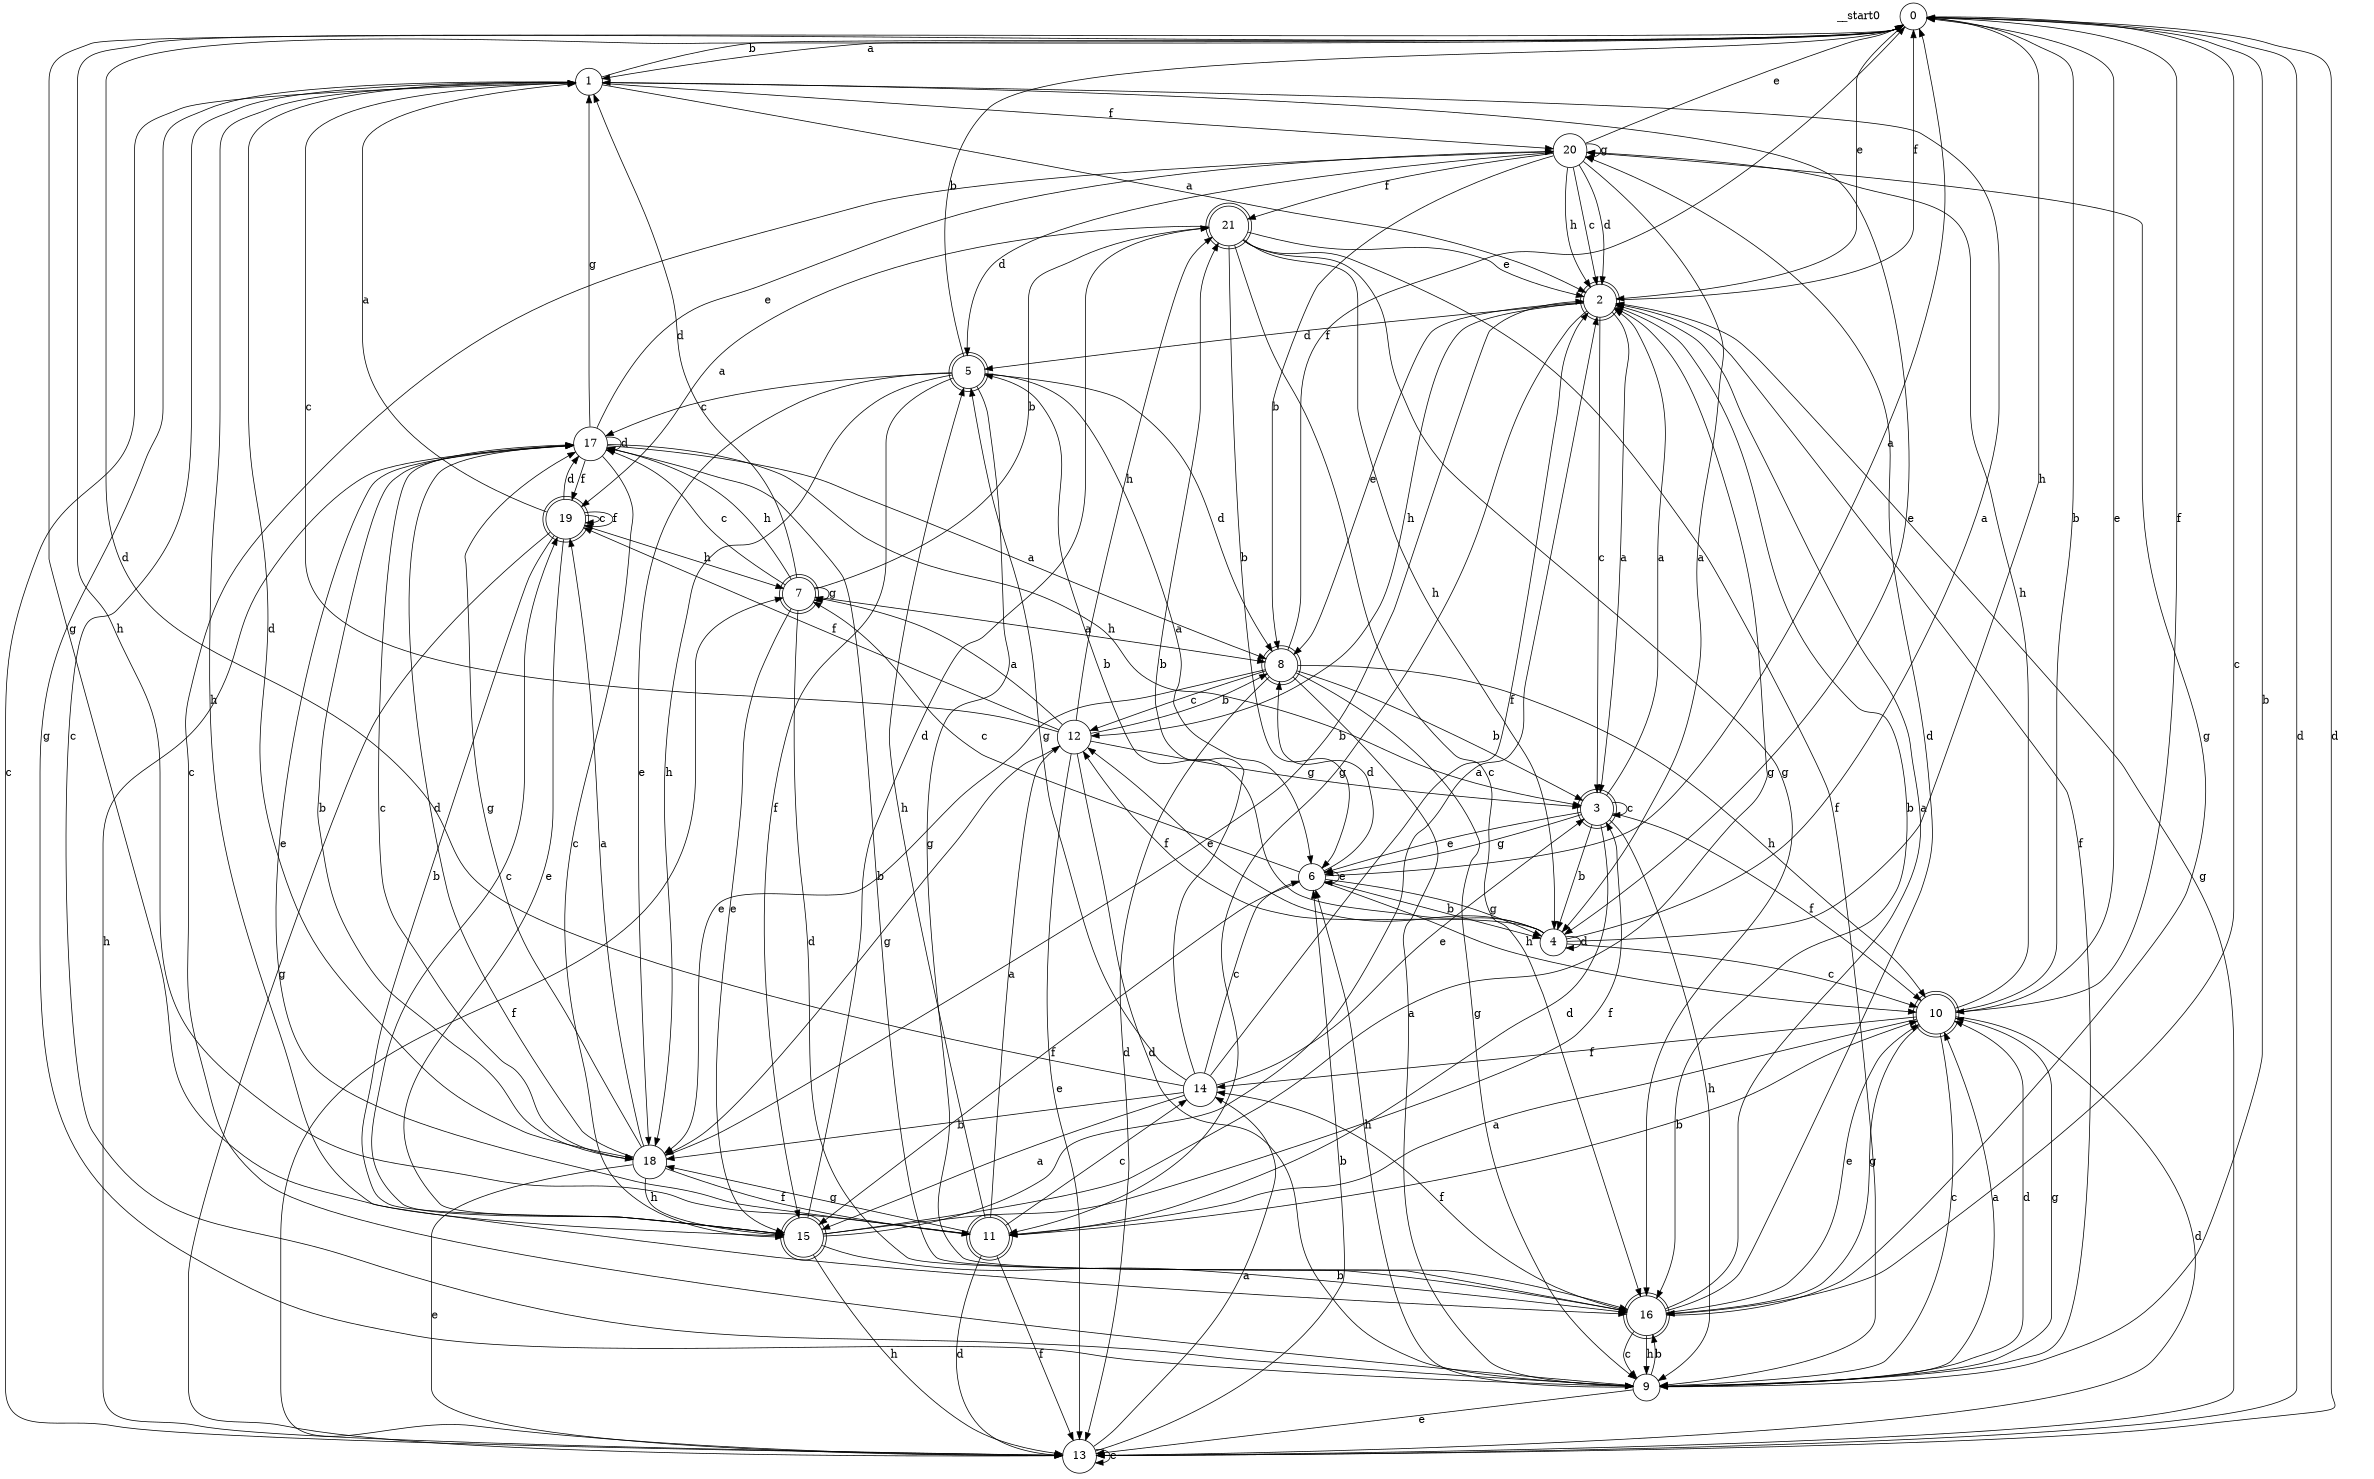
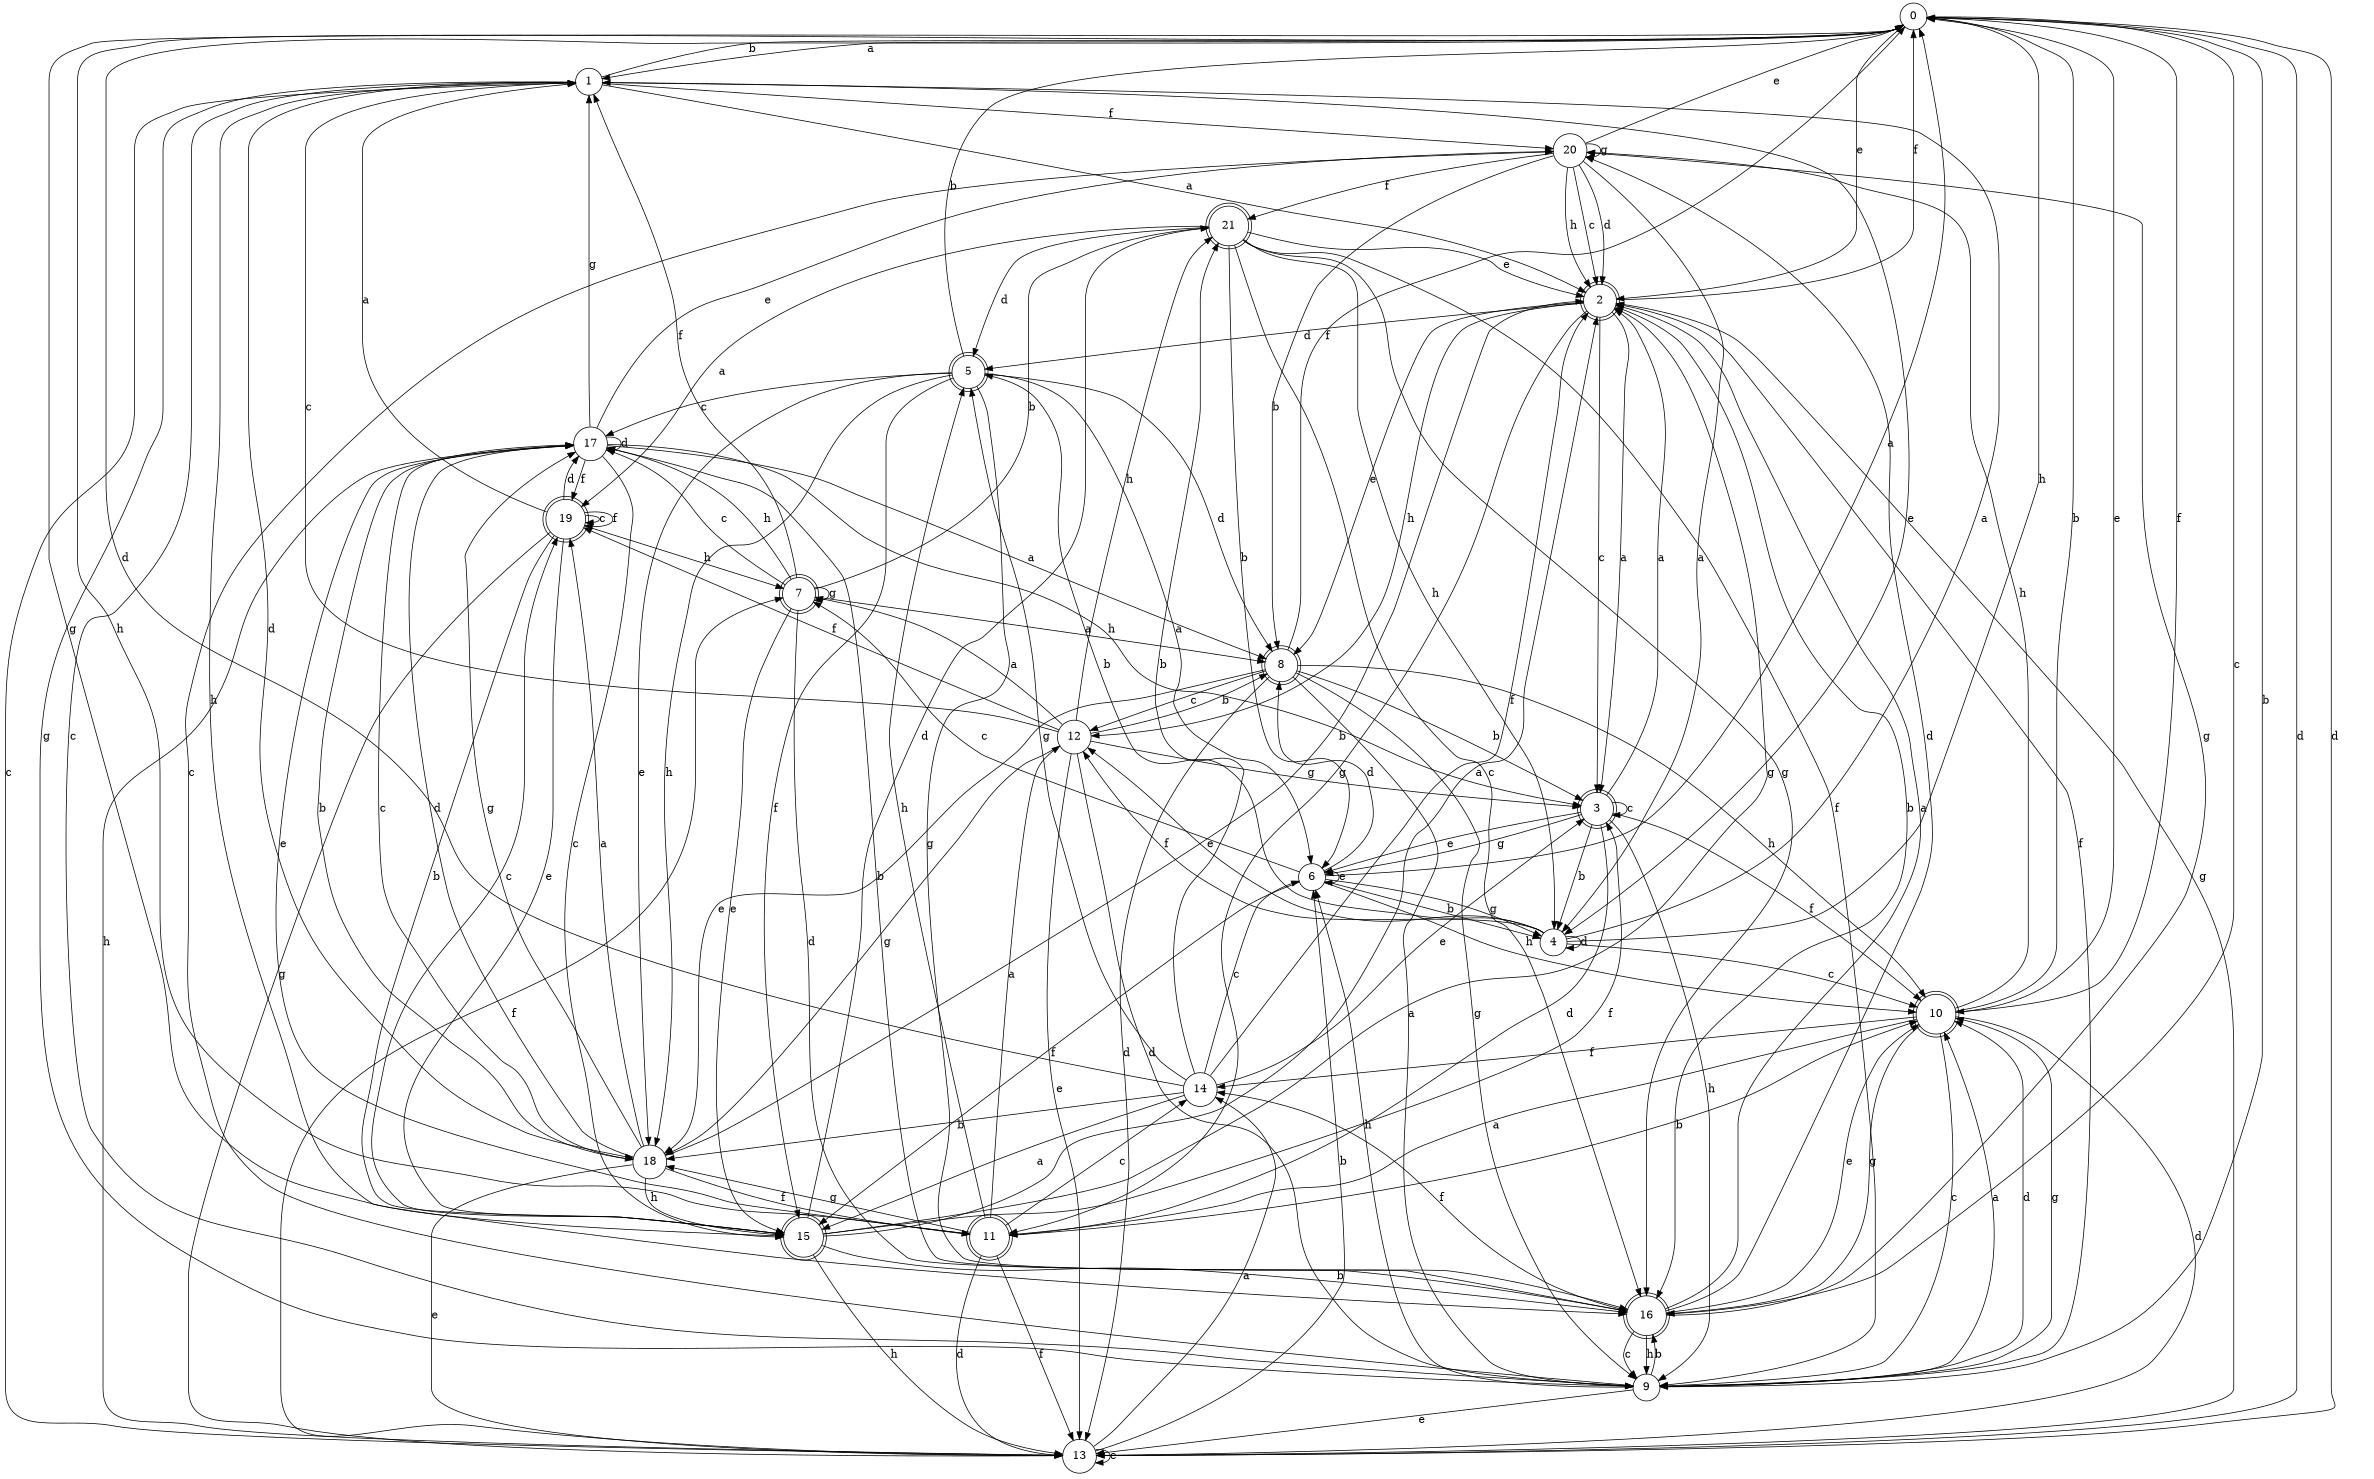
node "__start0": removed
edge "20" -> "5": now "21" -> "5"
edge "7" -> "1": label "d" -> "f"
